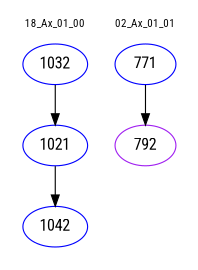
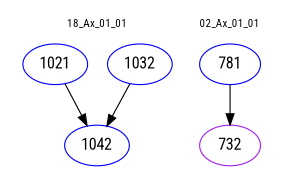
cluster "18_Ax_01_00": label "18_Ax_01_00" -> "18_Ax_01_01"
node "771": label "771" -> "781"
edge "1032" -> "1021": now "1032" -> "1042"
node "792": label "792" -> "732"
